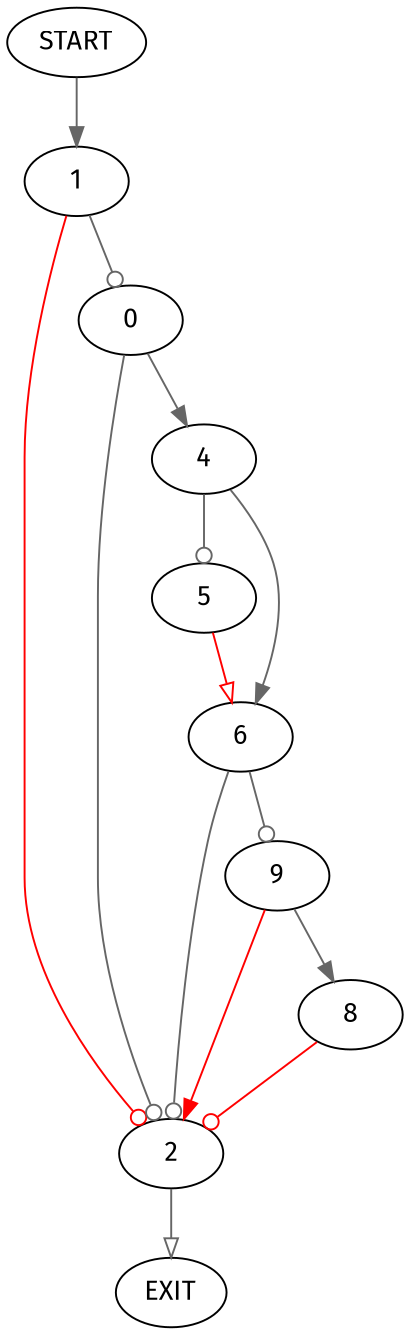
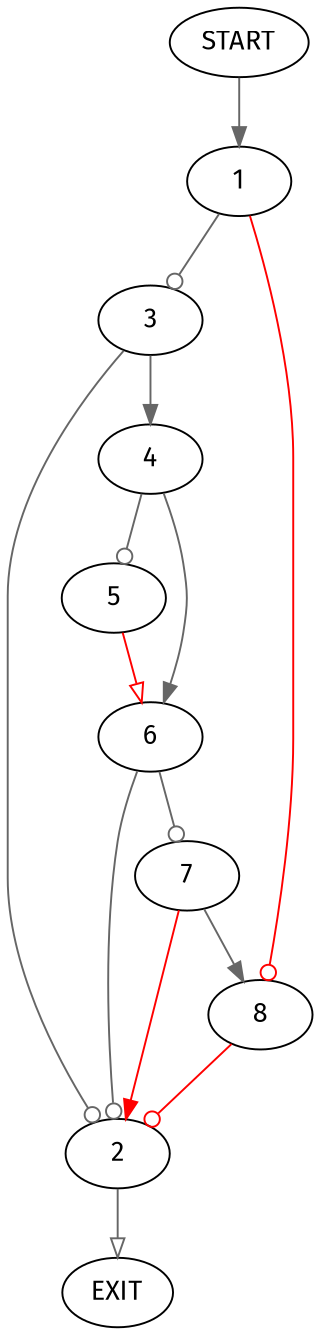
node "0": label "0" -> "3"
edge "1" -> "2": now "1" -> "8"
node "9": label "9" -> "7"
